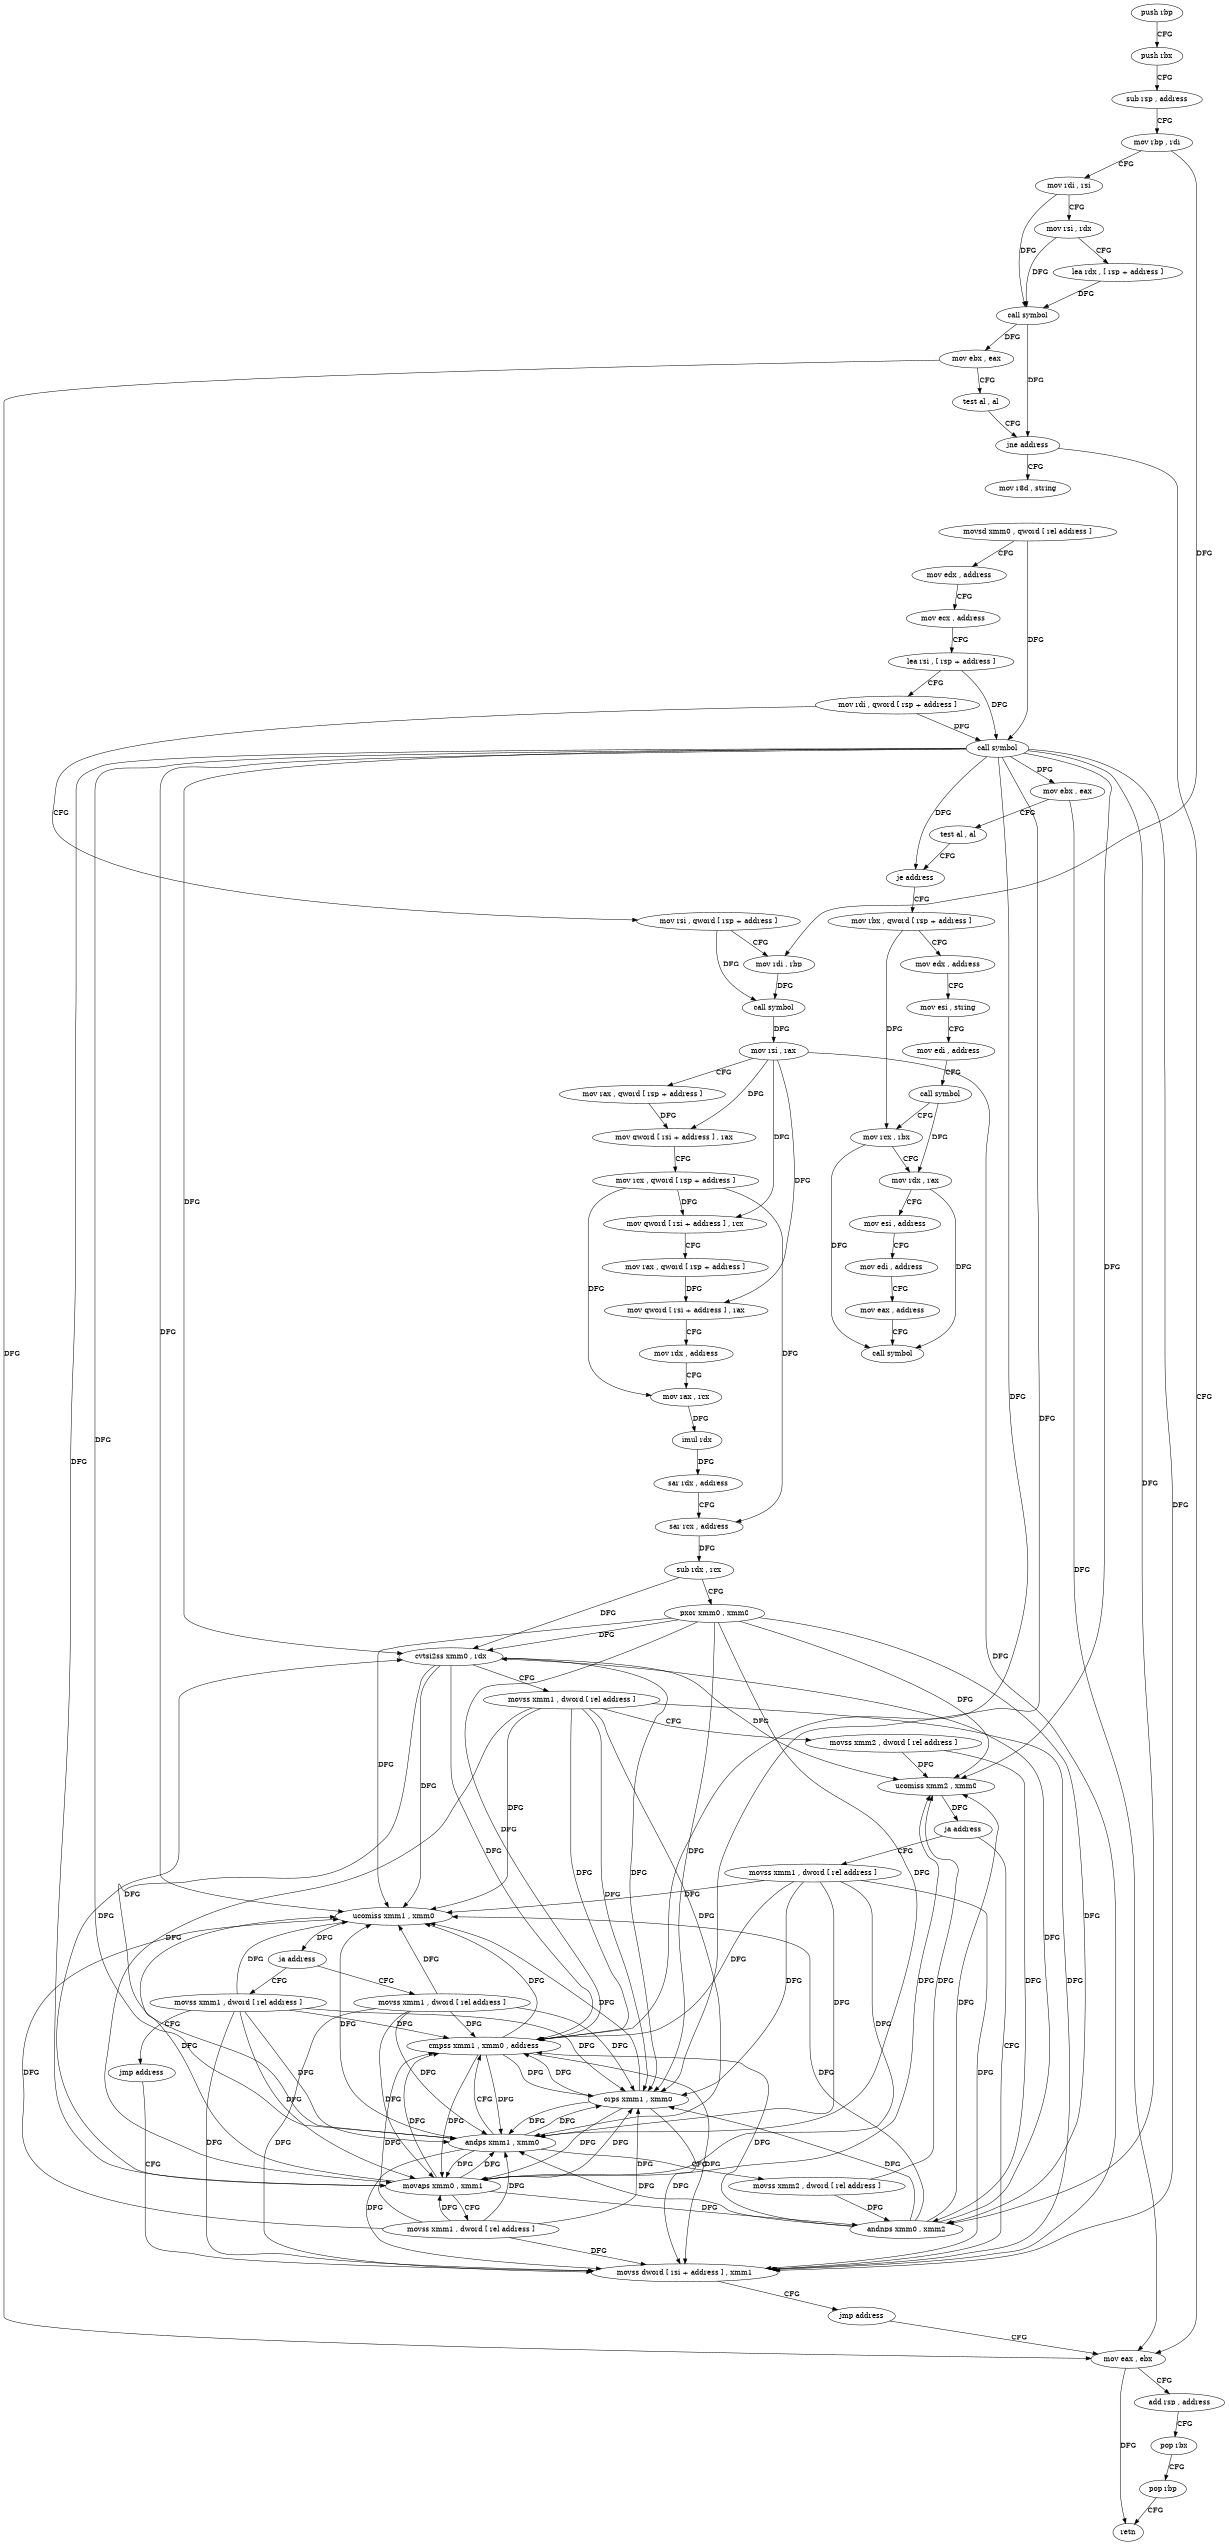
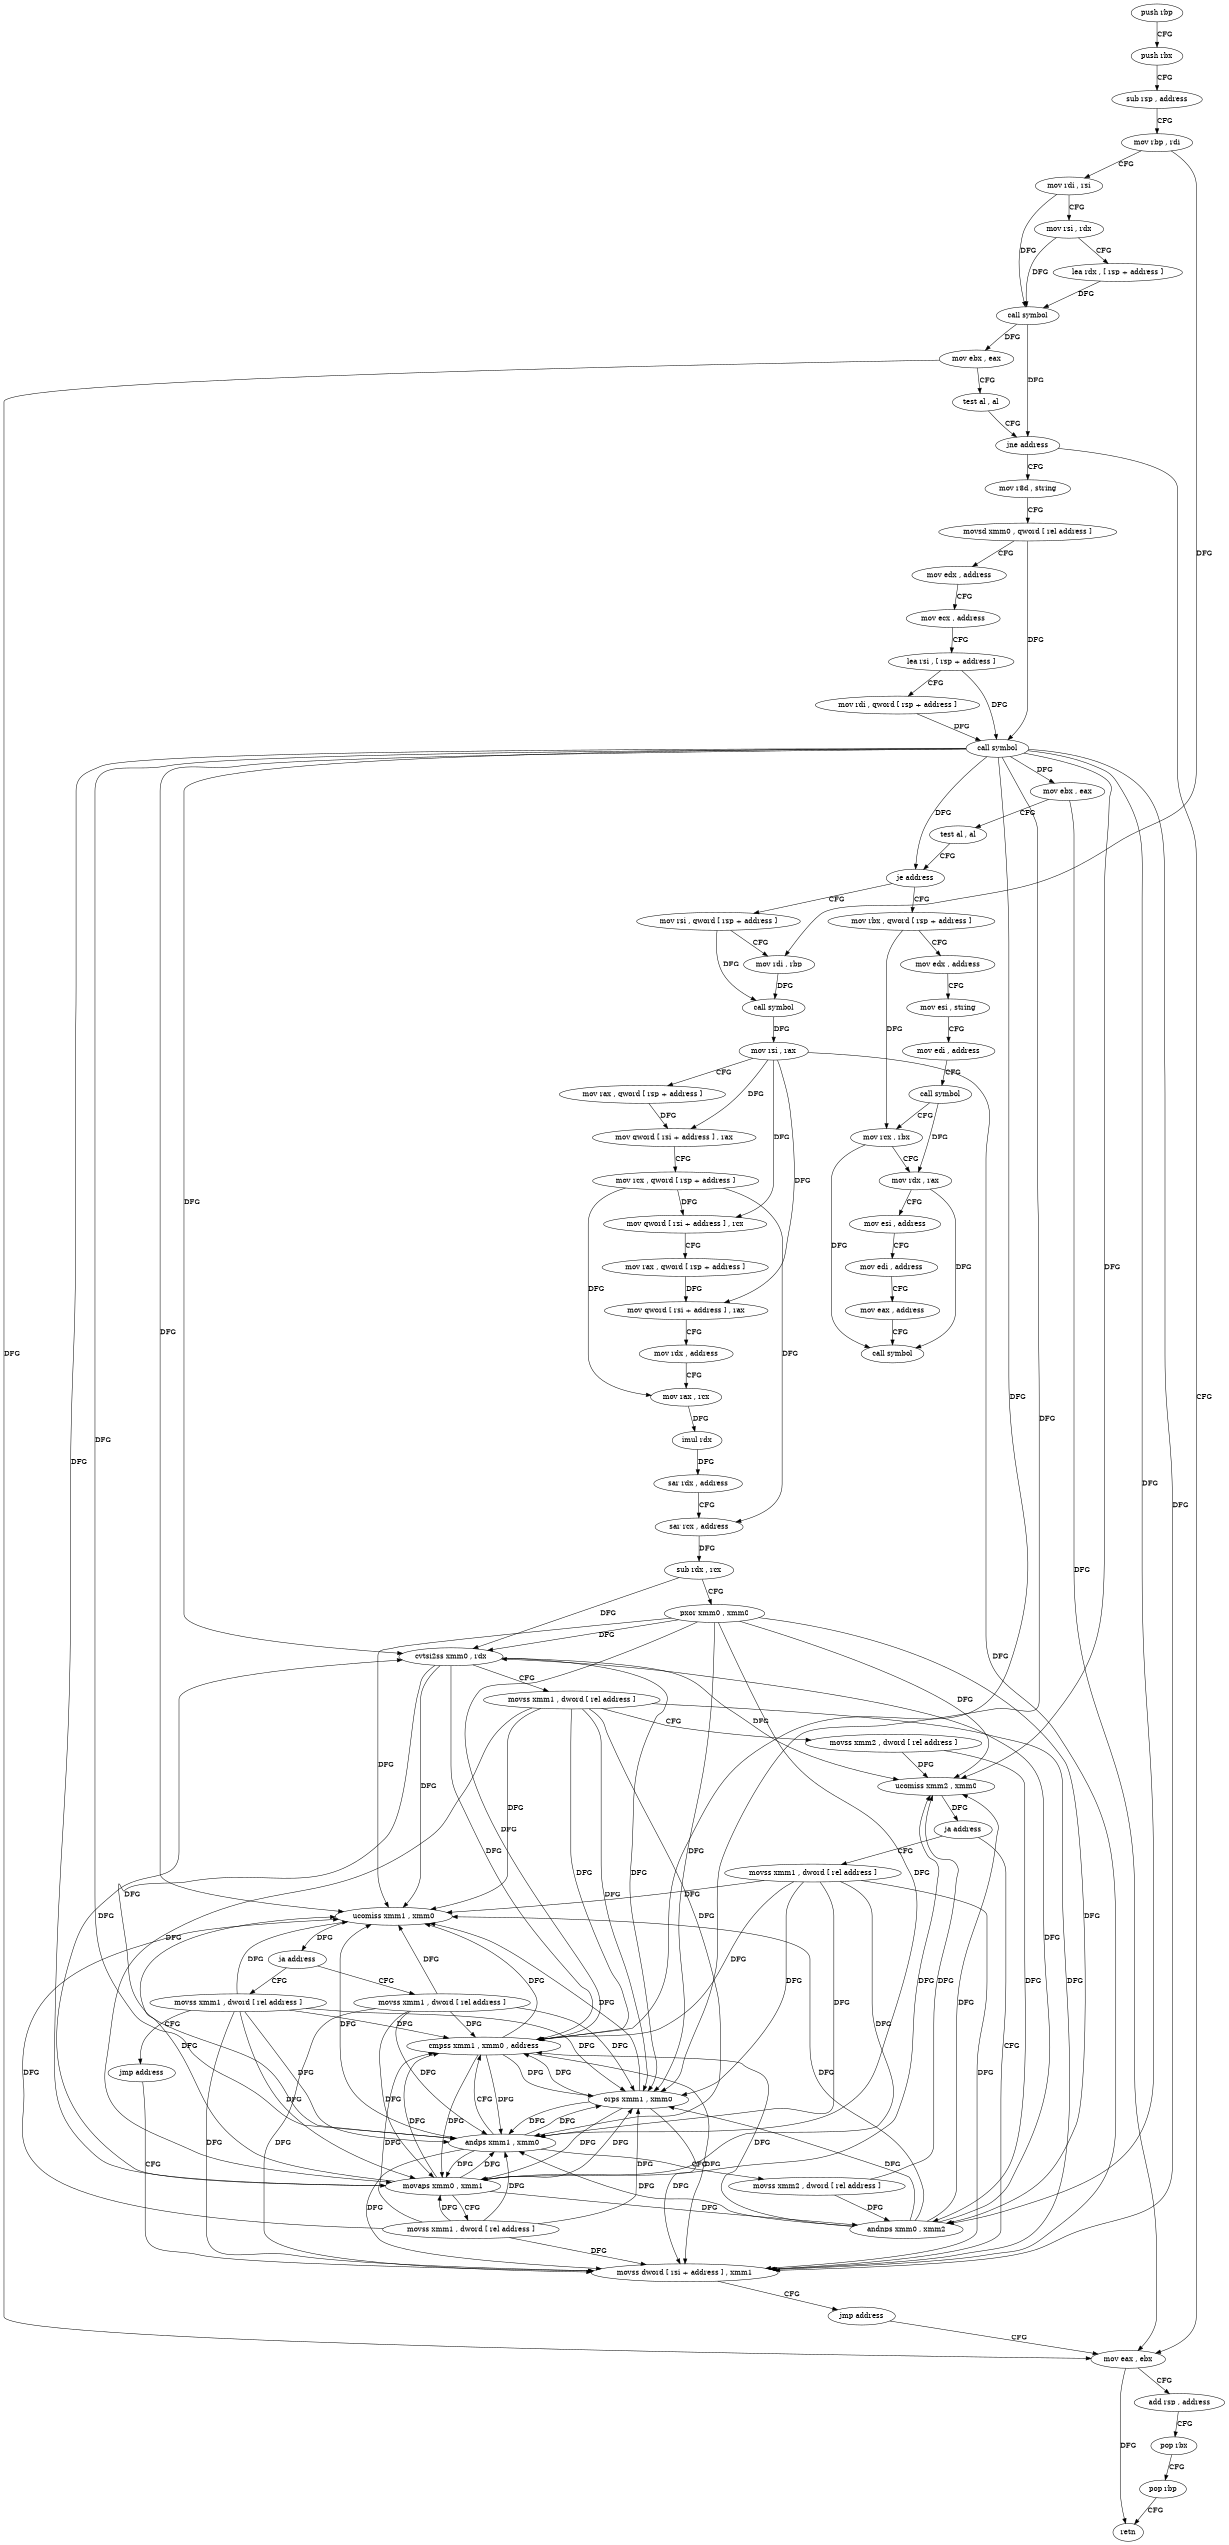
edge "mov r8d , string" -> "movsd xmm0 , qword [ rel address ]": added, label "CFG"
edge "mov rdi , qword [ rsp + address ]" -> "mov rsi , qword [ rsp + address ]": now "je address" -> "mov rsi , qword [ rsp + address ]"
